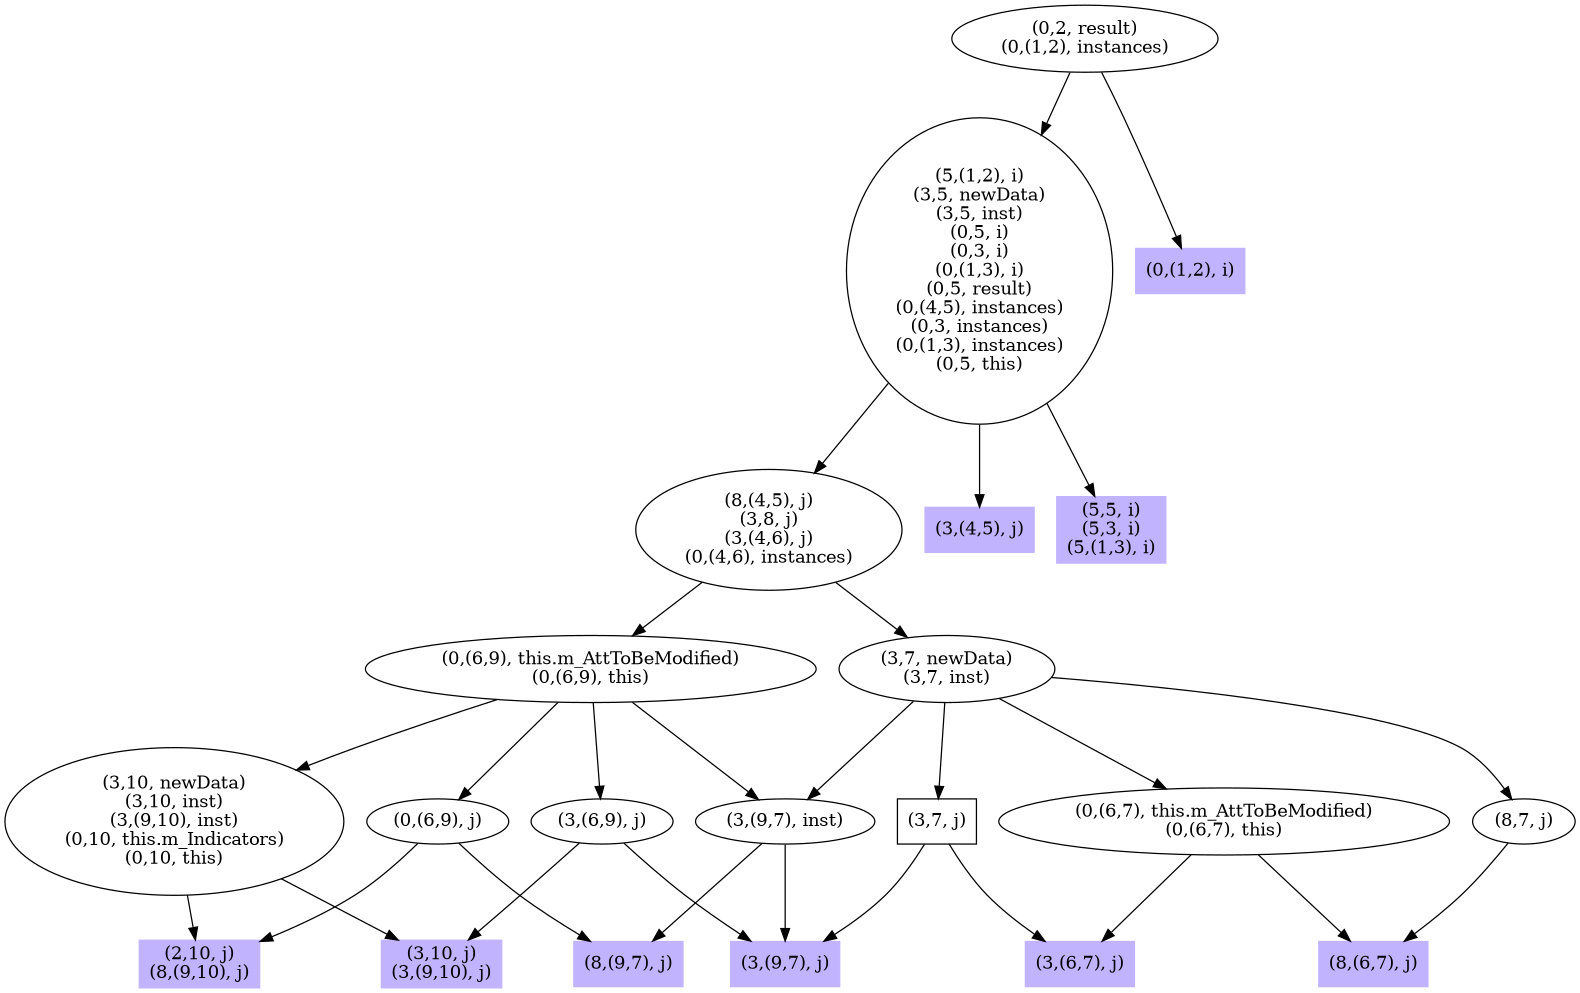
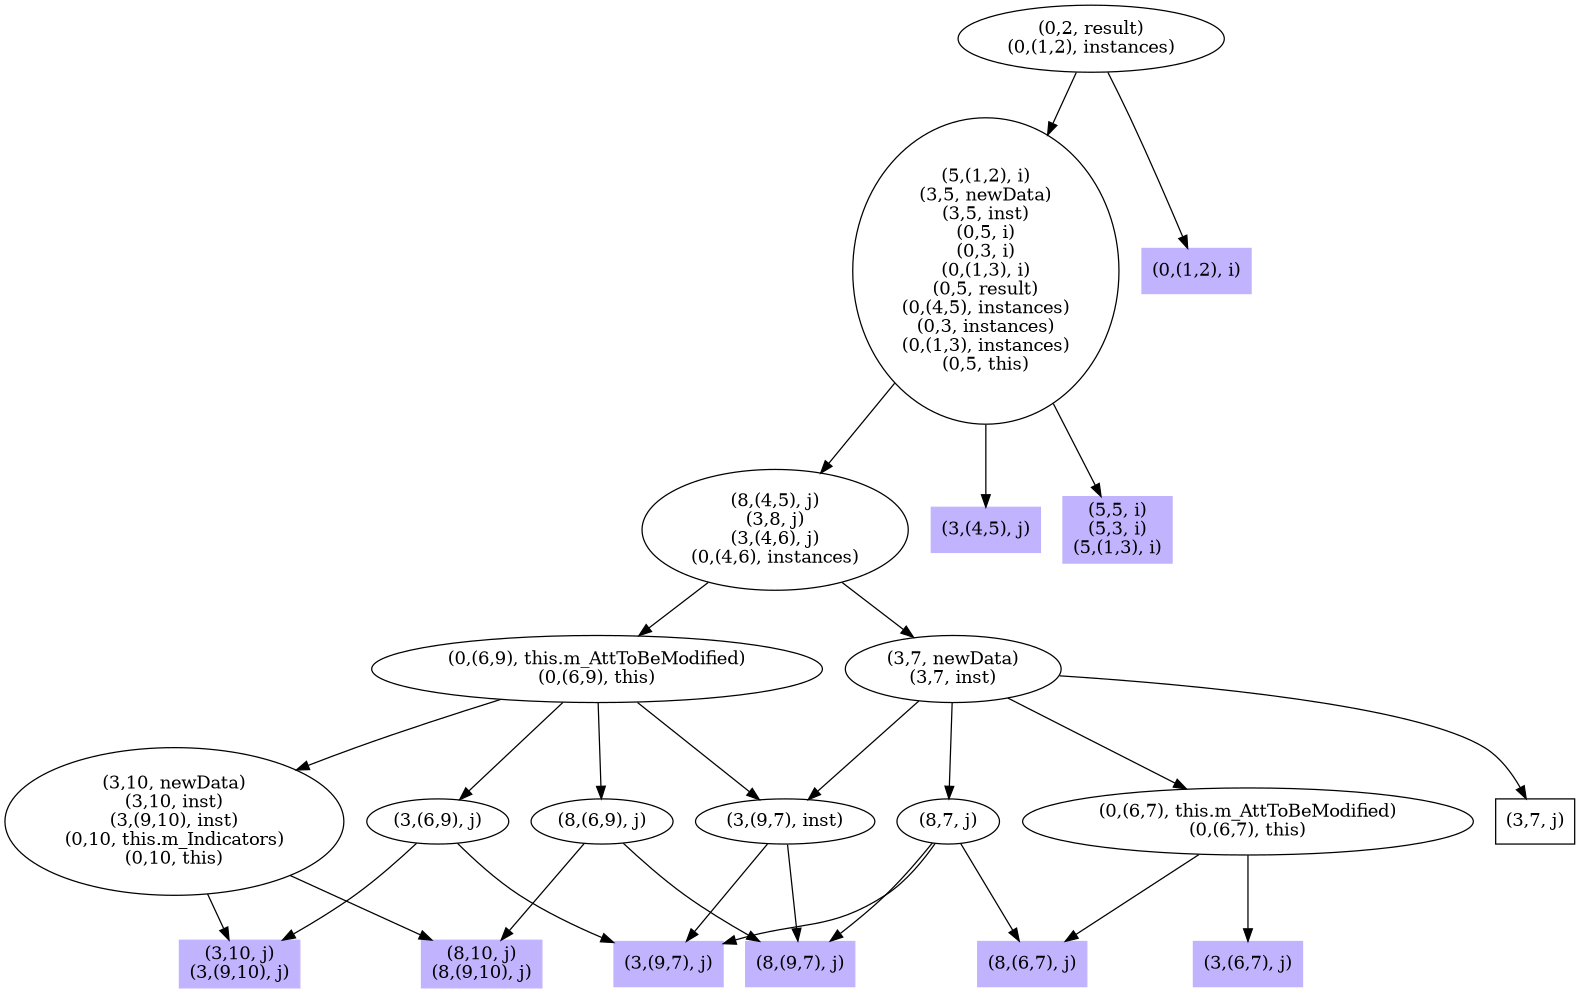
node "(0,(6,9), j)": label "(0,(6,9), j)" -> "(8,(6,9), j)"
edge "(8,7, j)" -> "(8,(9,7), j)": added
edge "(3,7, j)" -> "(3,(6,7), j)": removed
edge "(3,7, j)" -> "(3,(9,7), j)": now "(8,7, j)" -> "(3,(9,7), j)"
node "(2,10, j) (8,(9,10), j)": label "(2,10, j) (8,(9,10), j)" -> "(8,10, j) (8,(9,10), j)"
